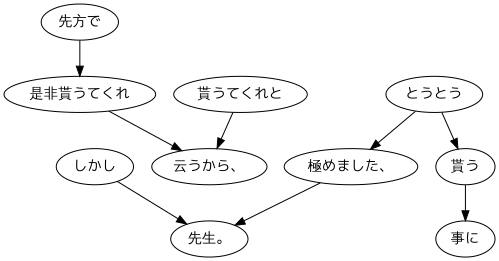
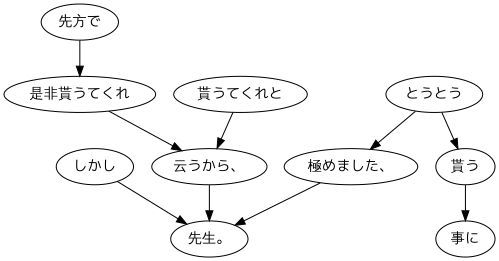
edge "云うから、" -> "先生。": added
